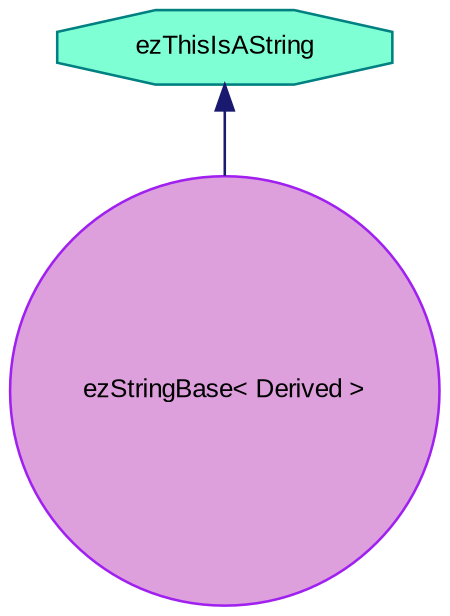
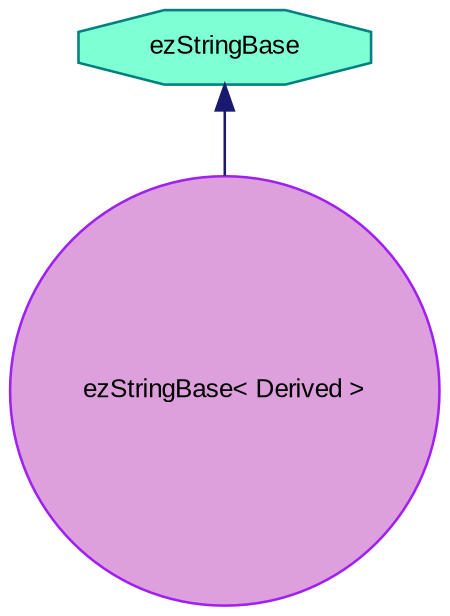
node "ezThisIsAString": label "ezThisIsAString" -> "ezStringBase"
